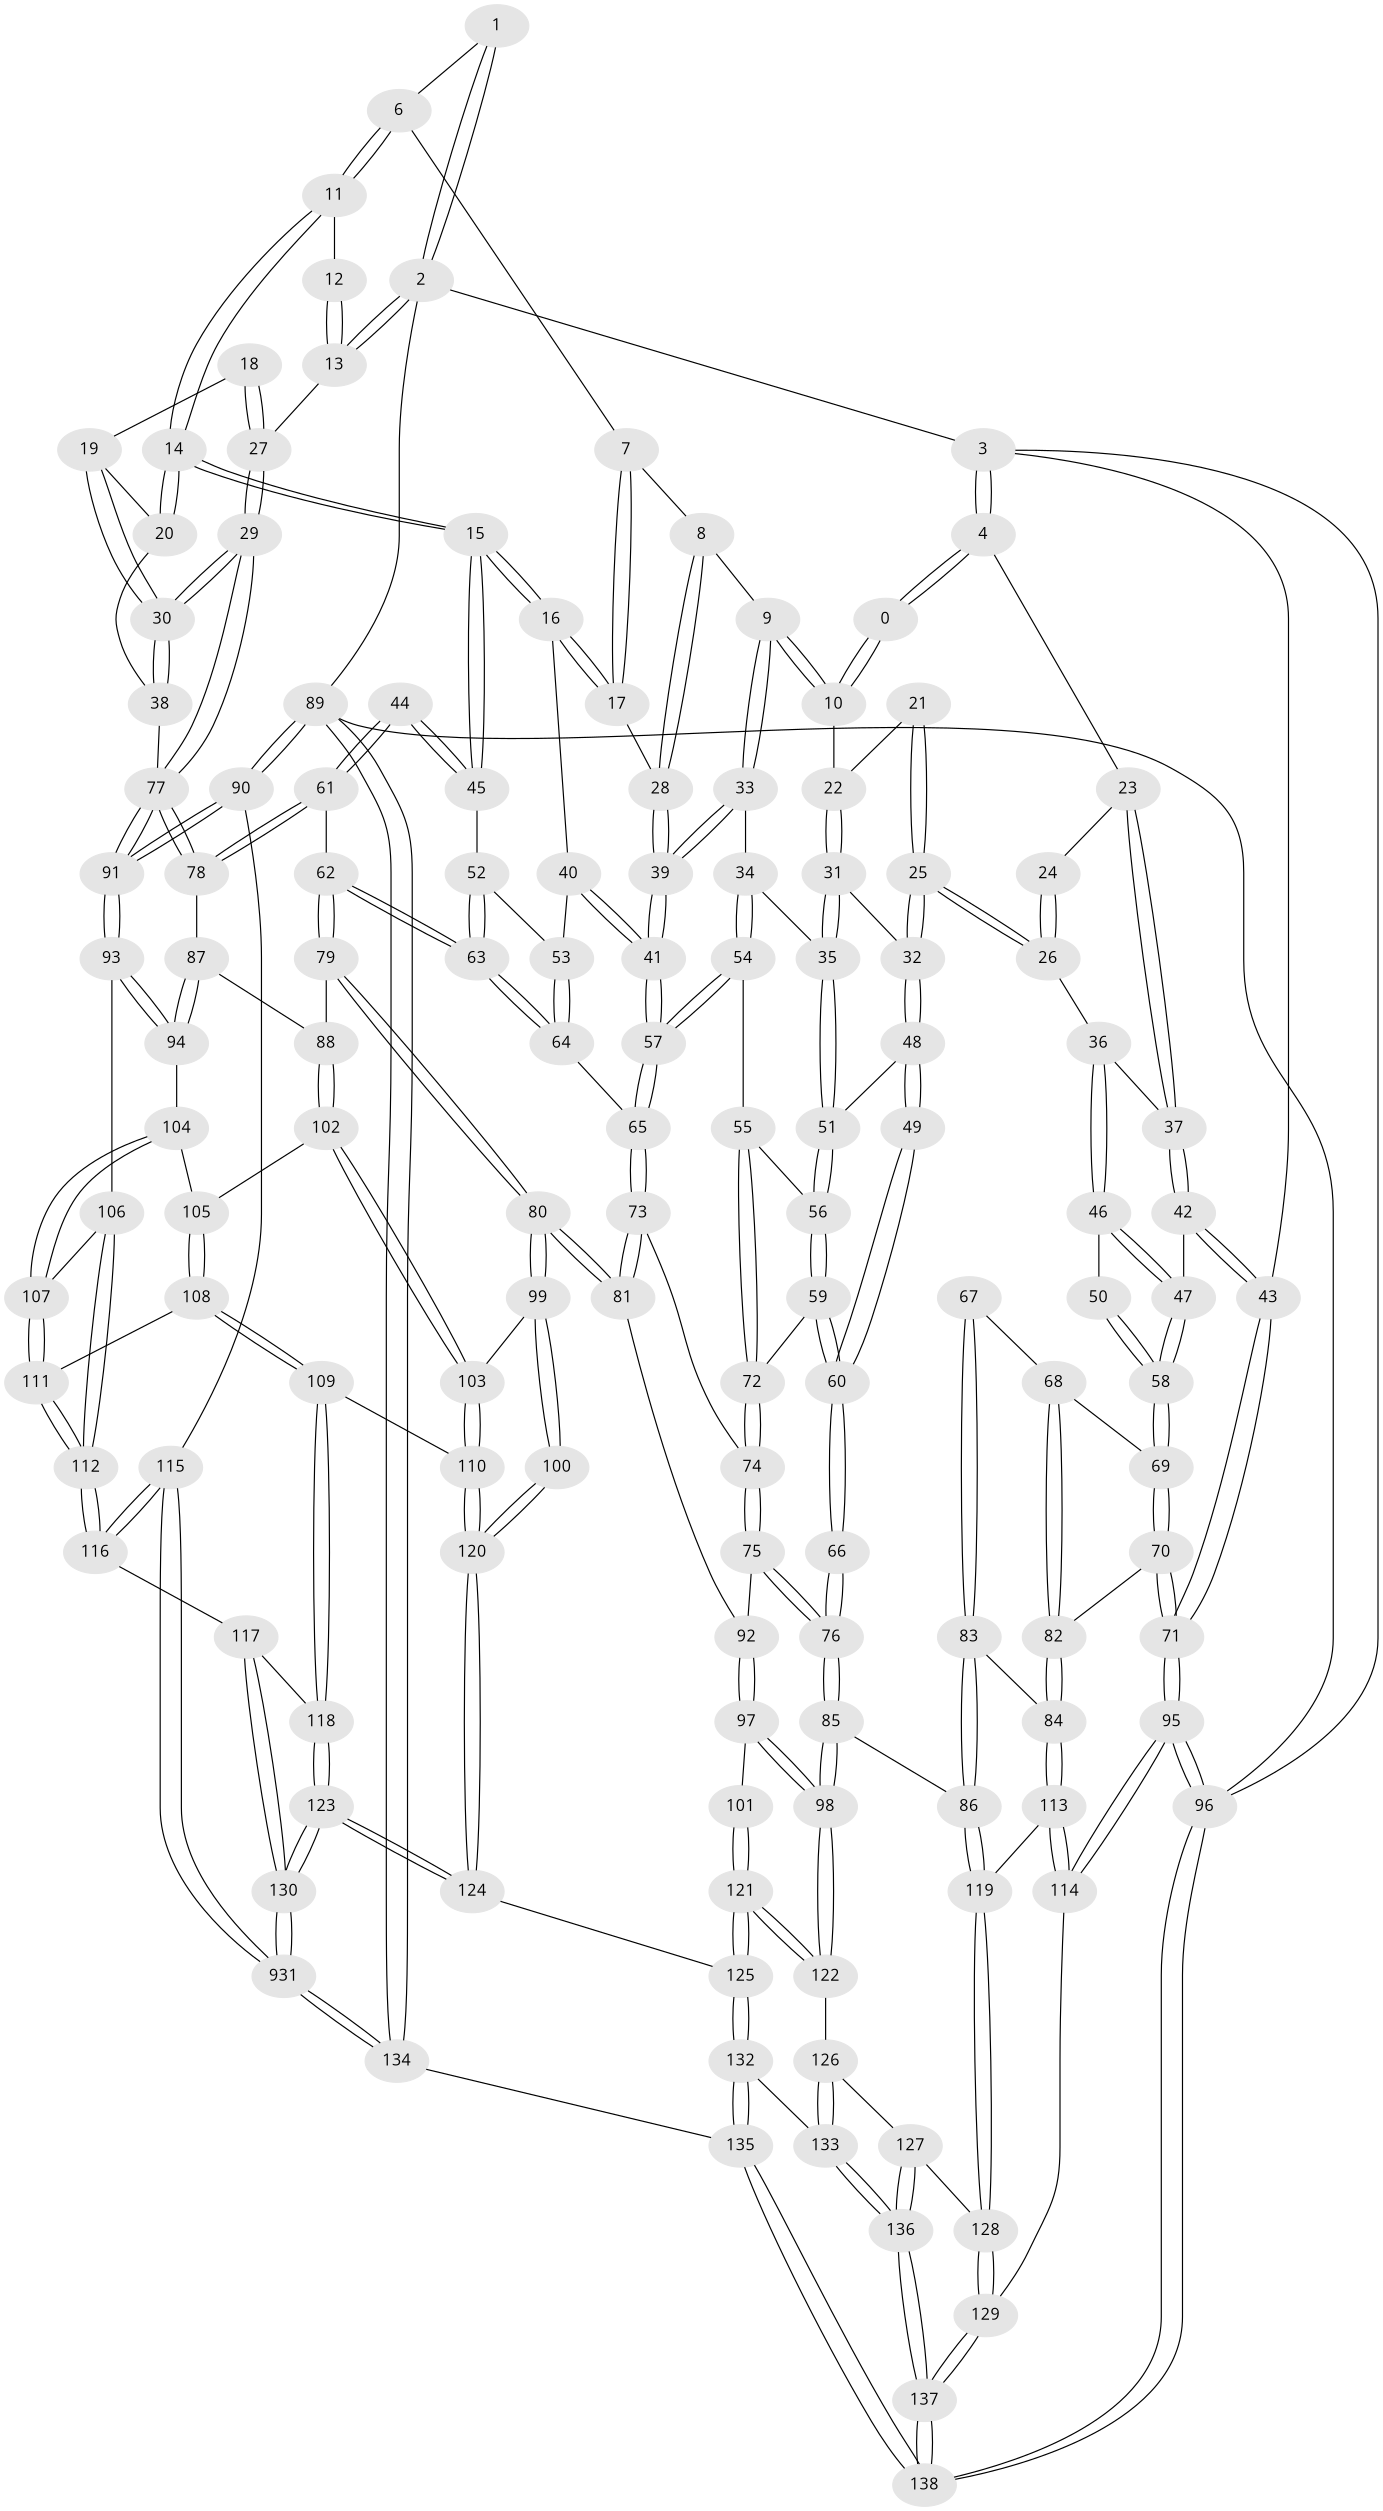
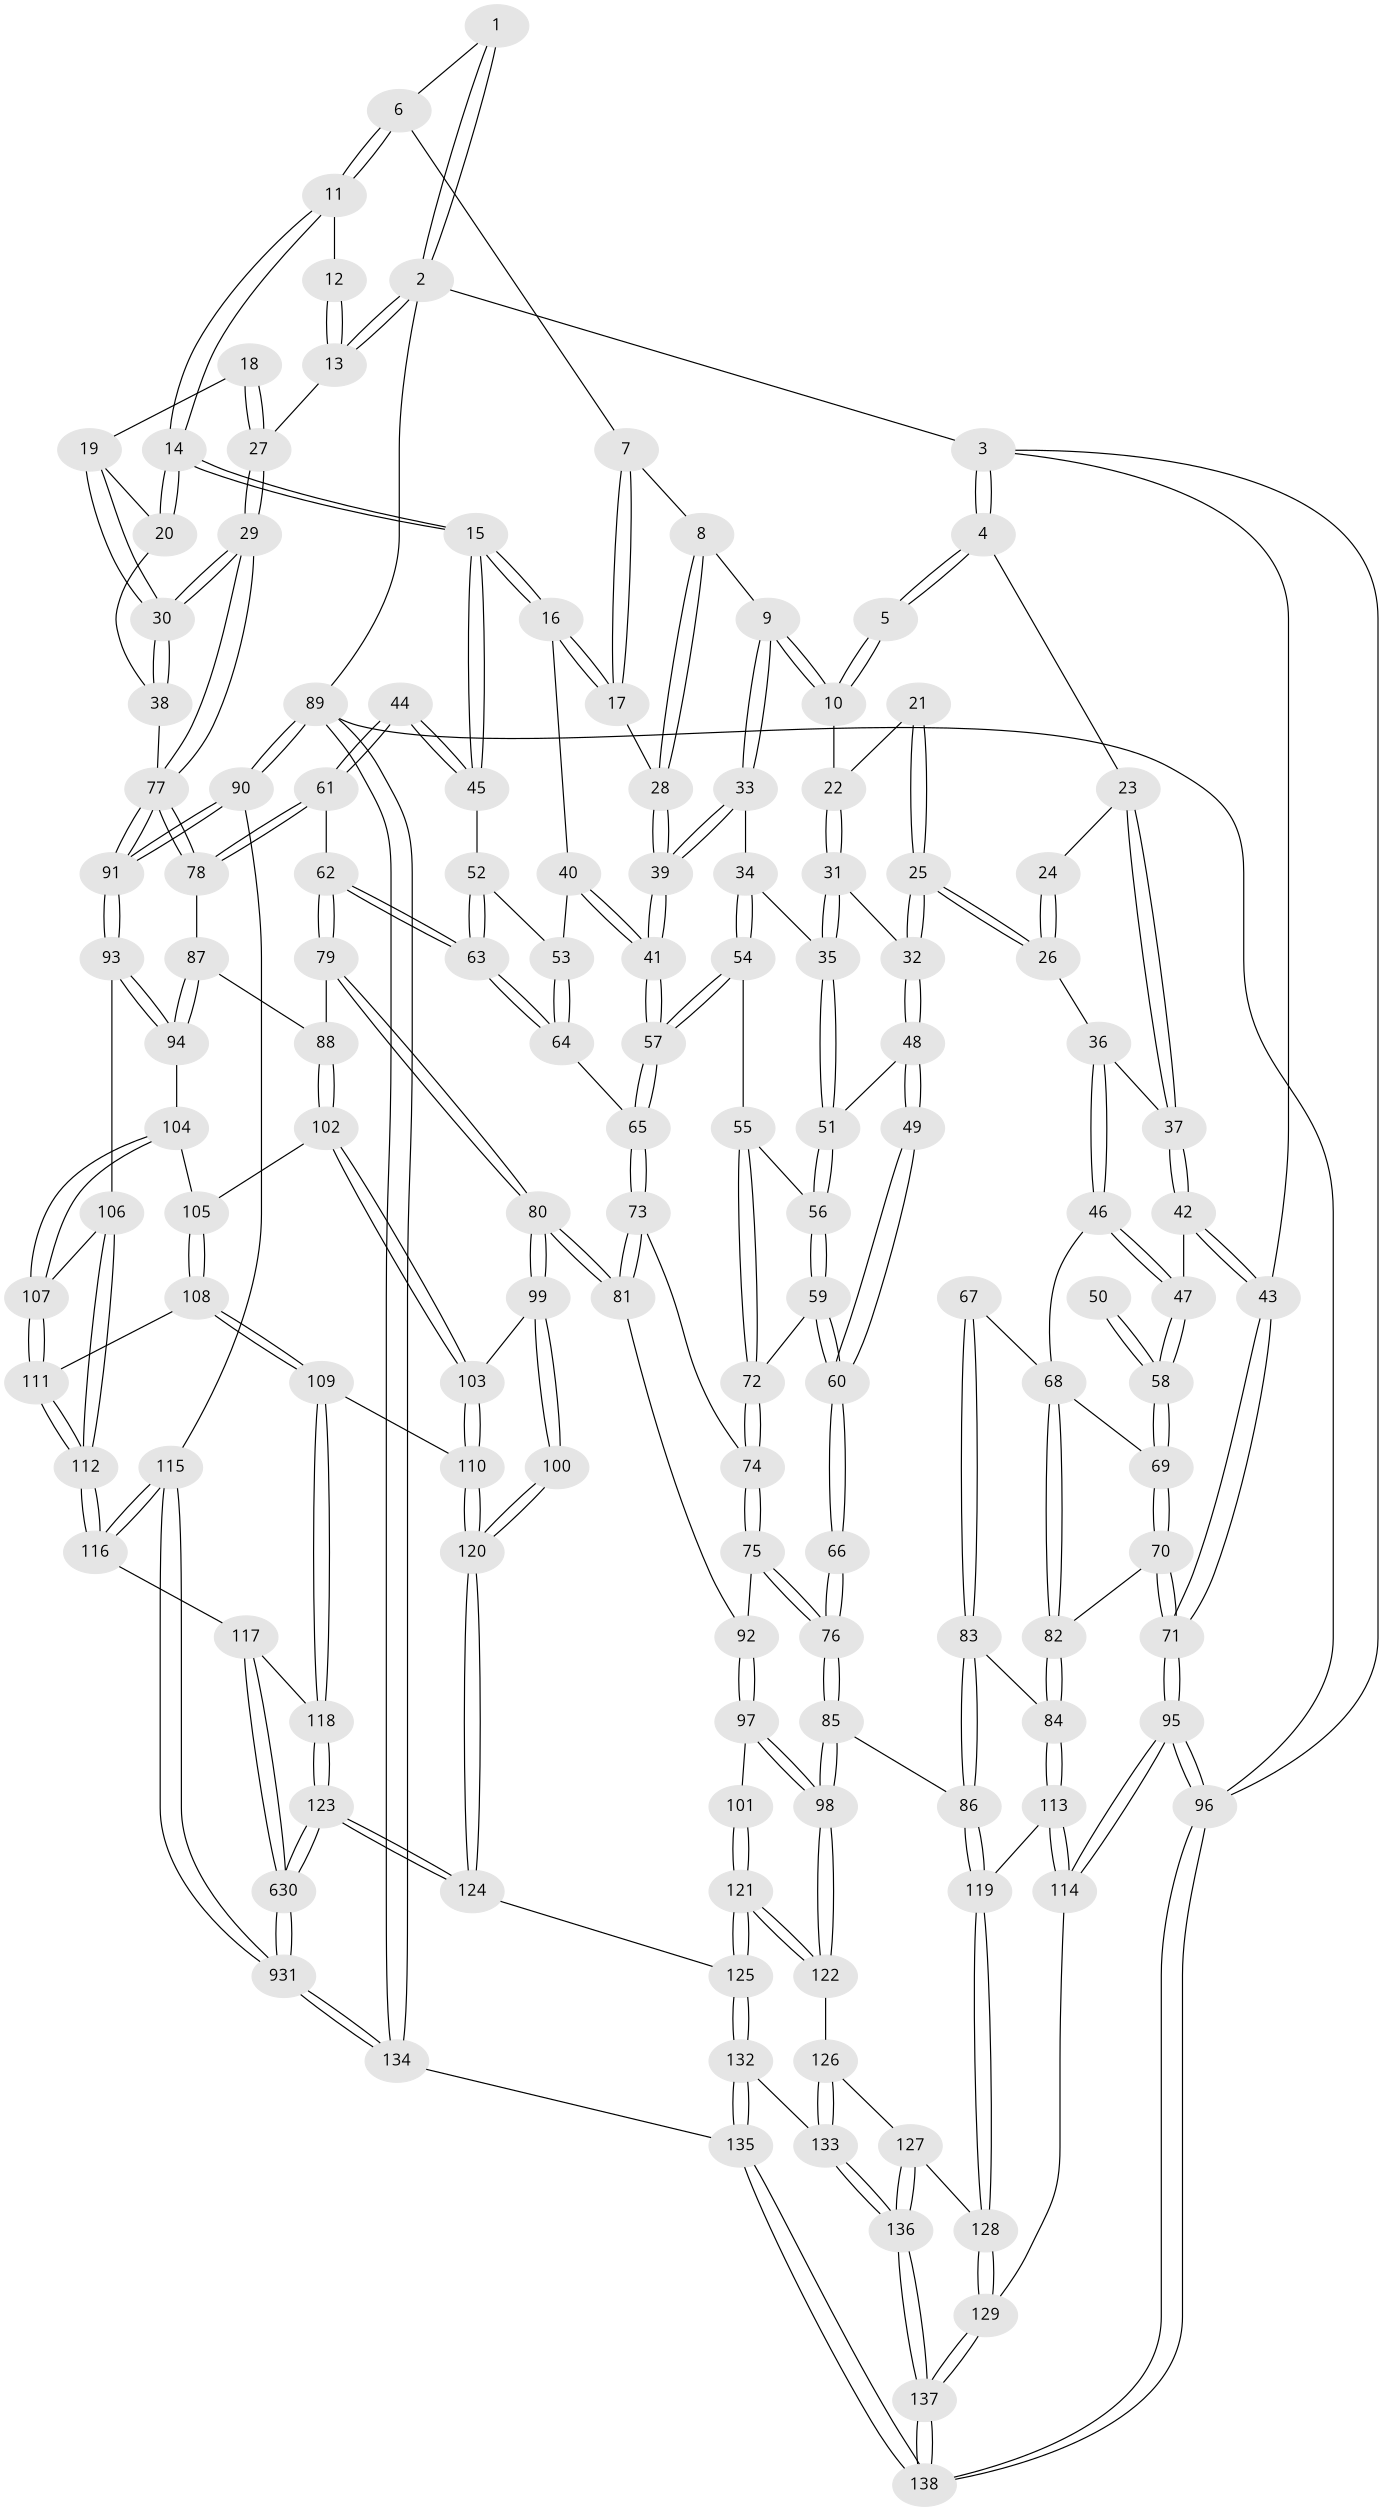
node "0": label "0" -> "5"
edge "46" -- "50": now "46" -- "68"
node "130": label "130" -> "630"
